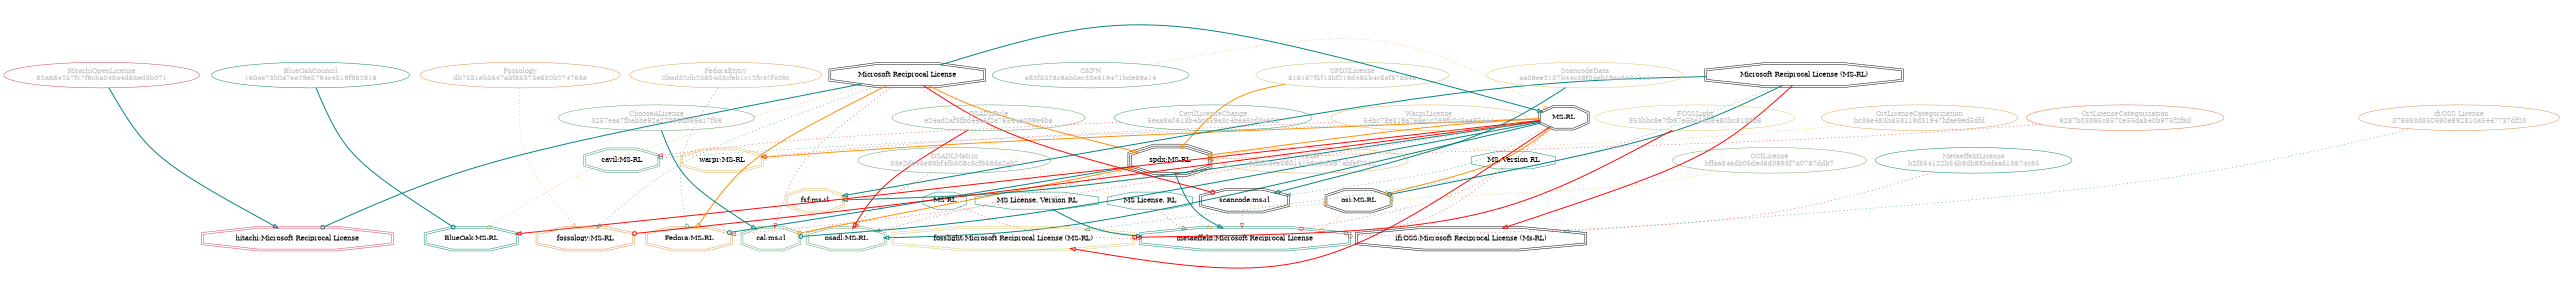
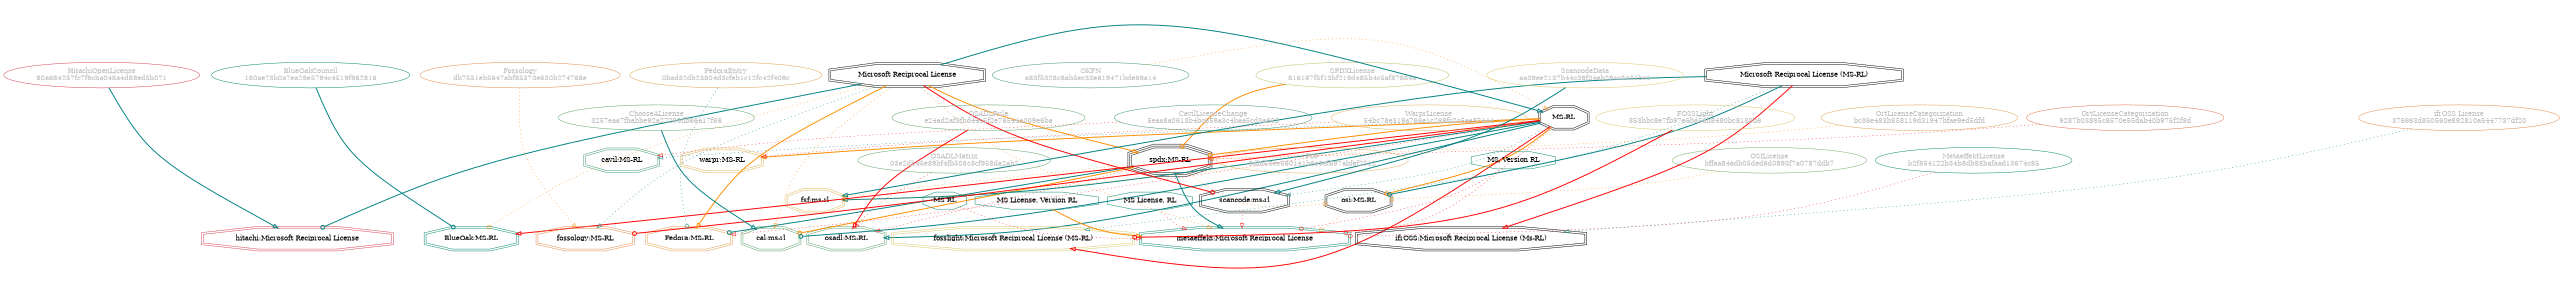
edge "Microsoft Reciprocal License" -> "cal:ms-rl": color red -> darkorange
edge "MS License, Version RL" -> "metaeffekt:Microsoft Reciprocal License": color teal -> darkorange
